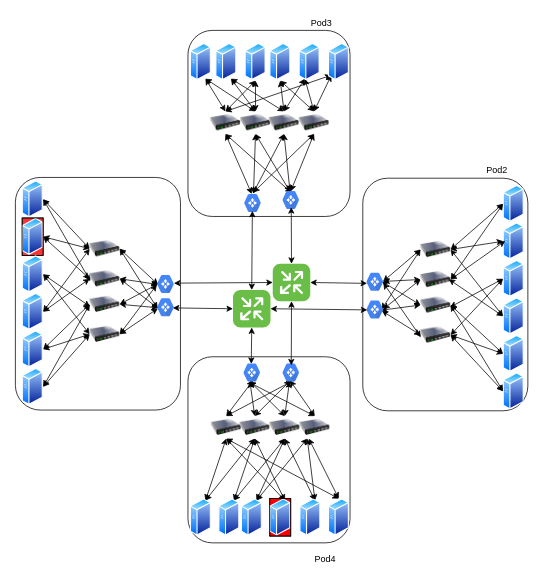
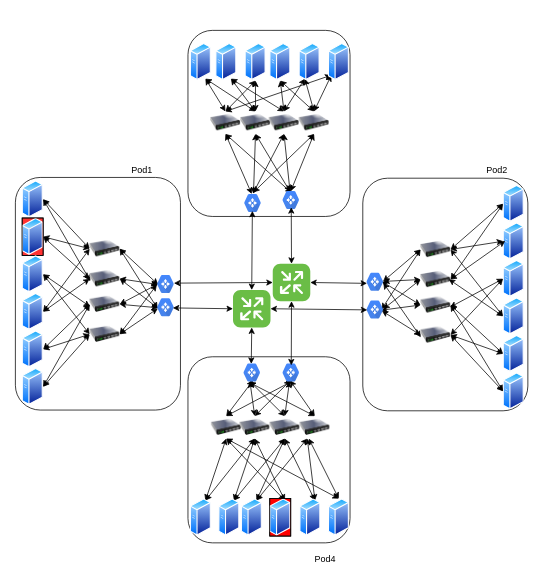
node "Pod3": removed
node "Pod1": added
